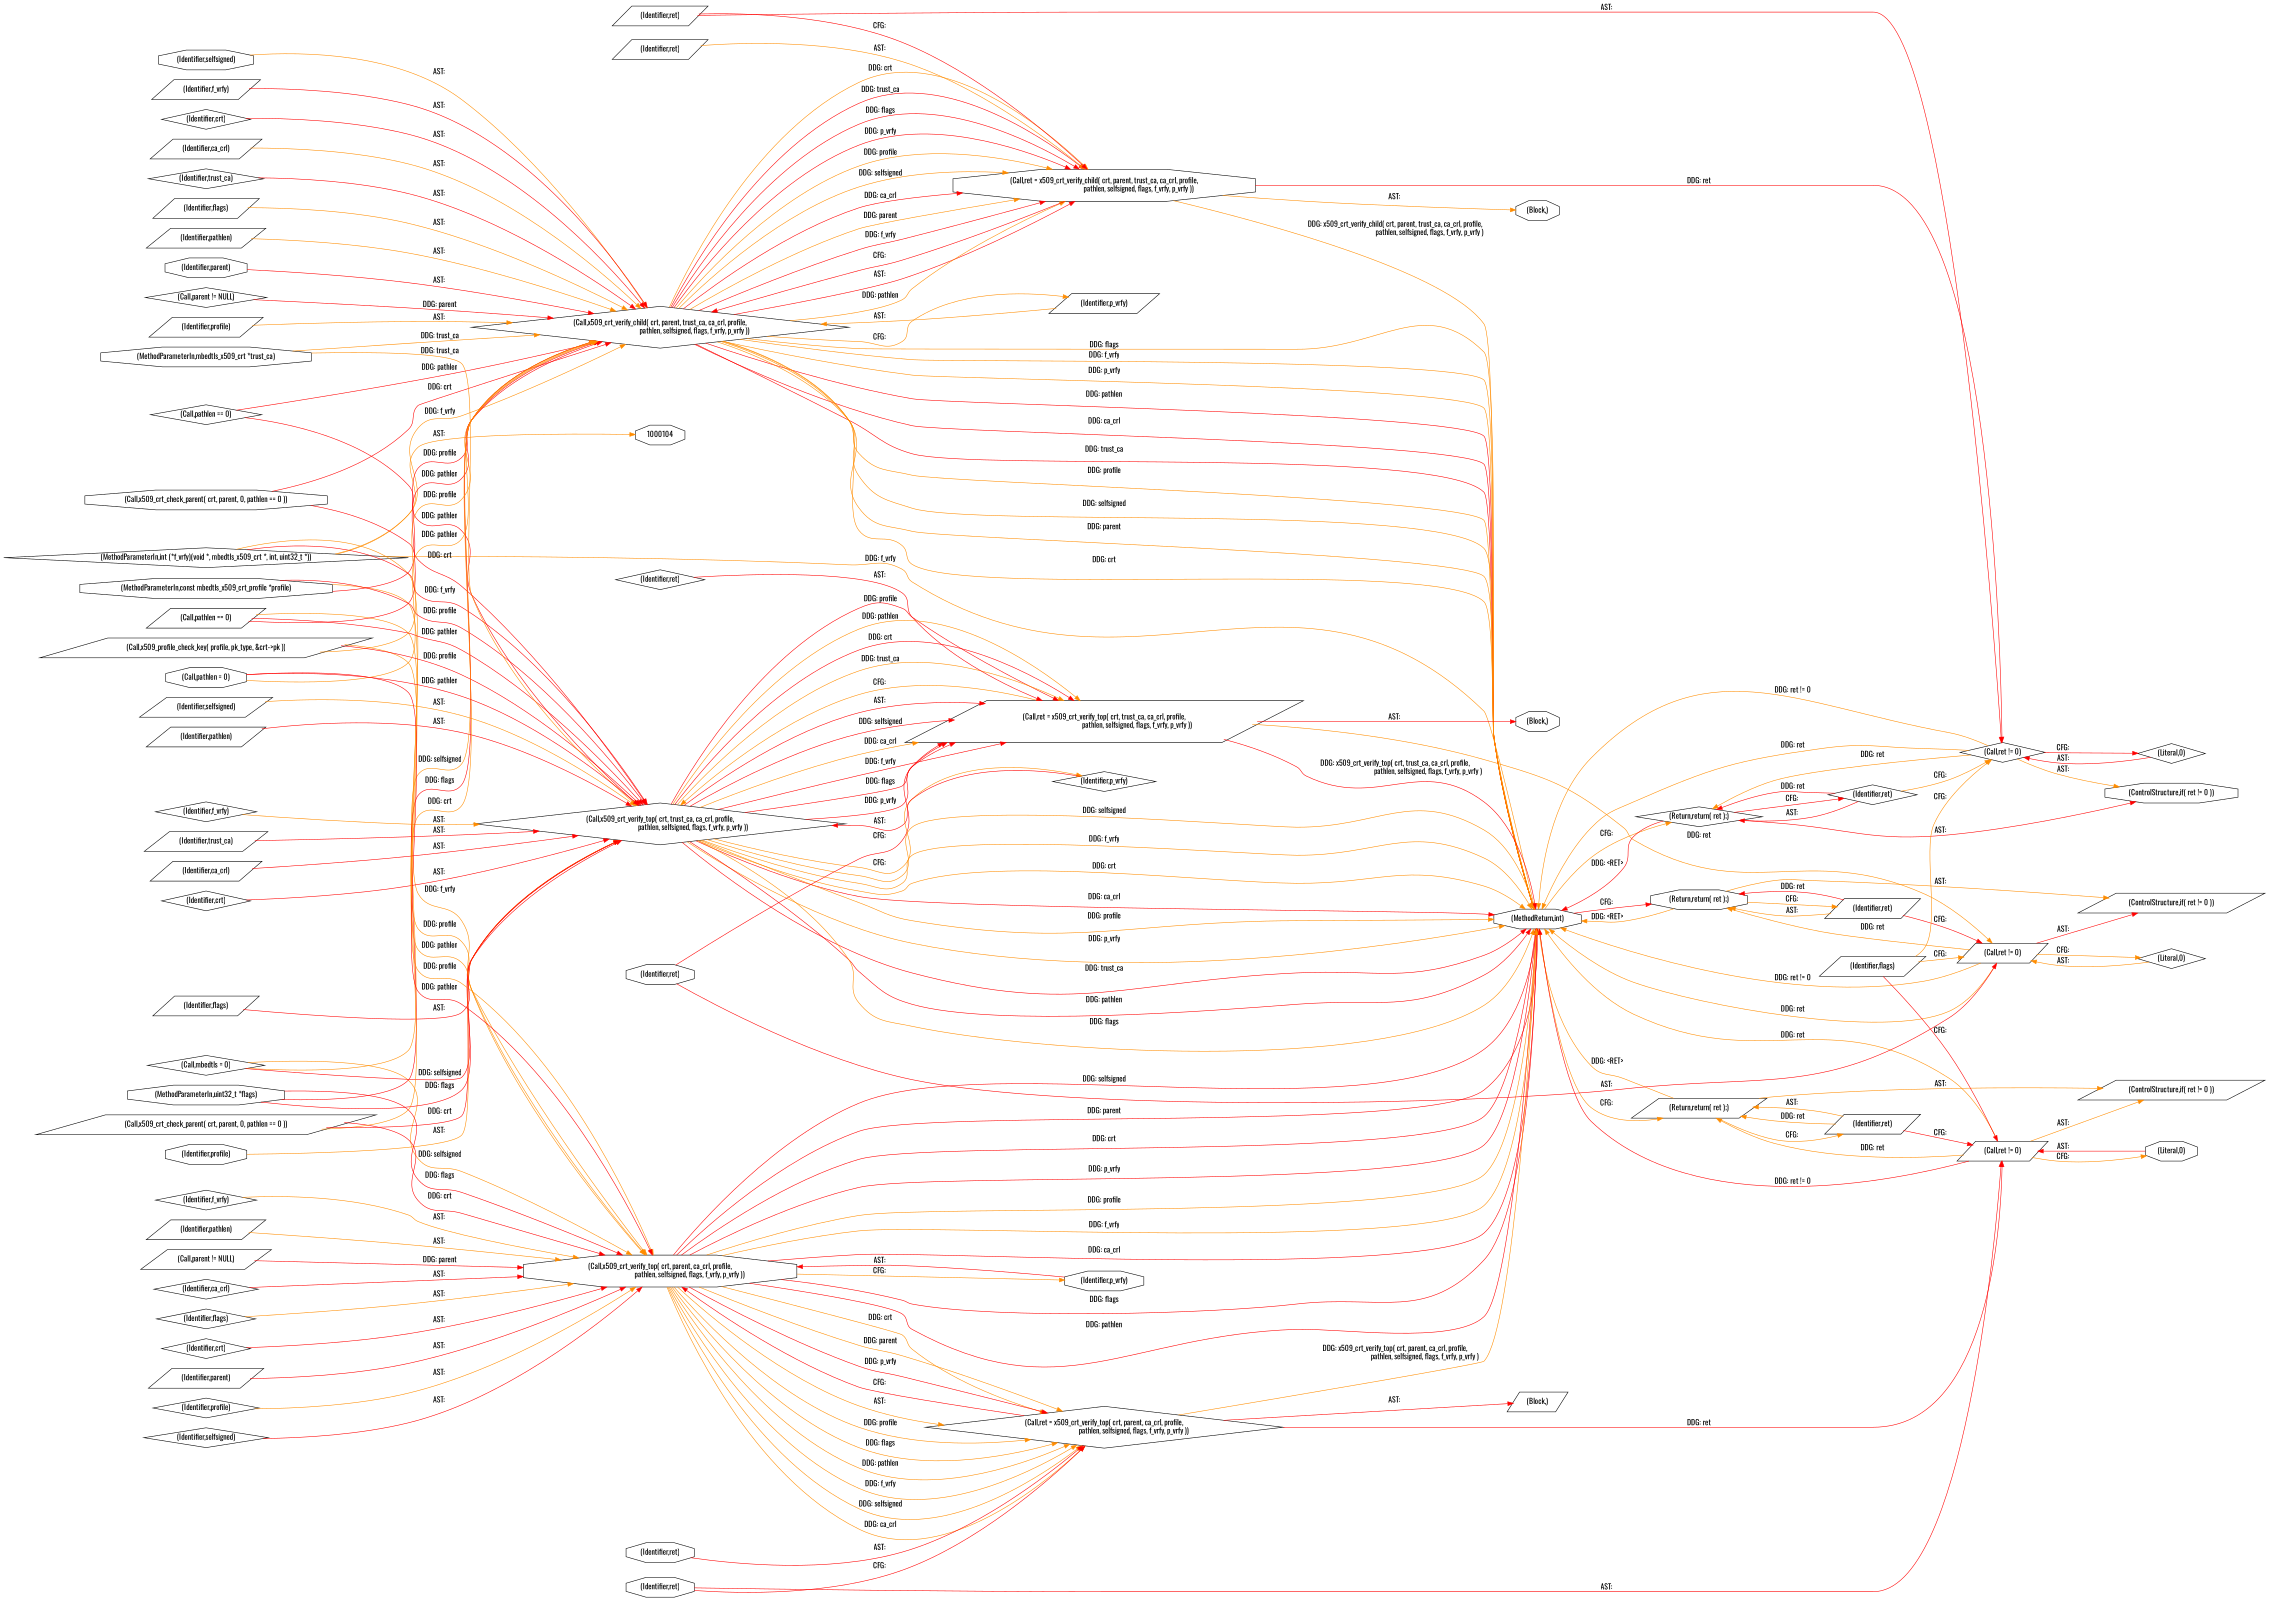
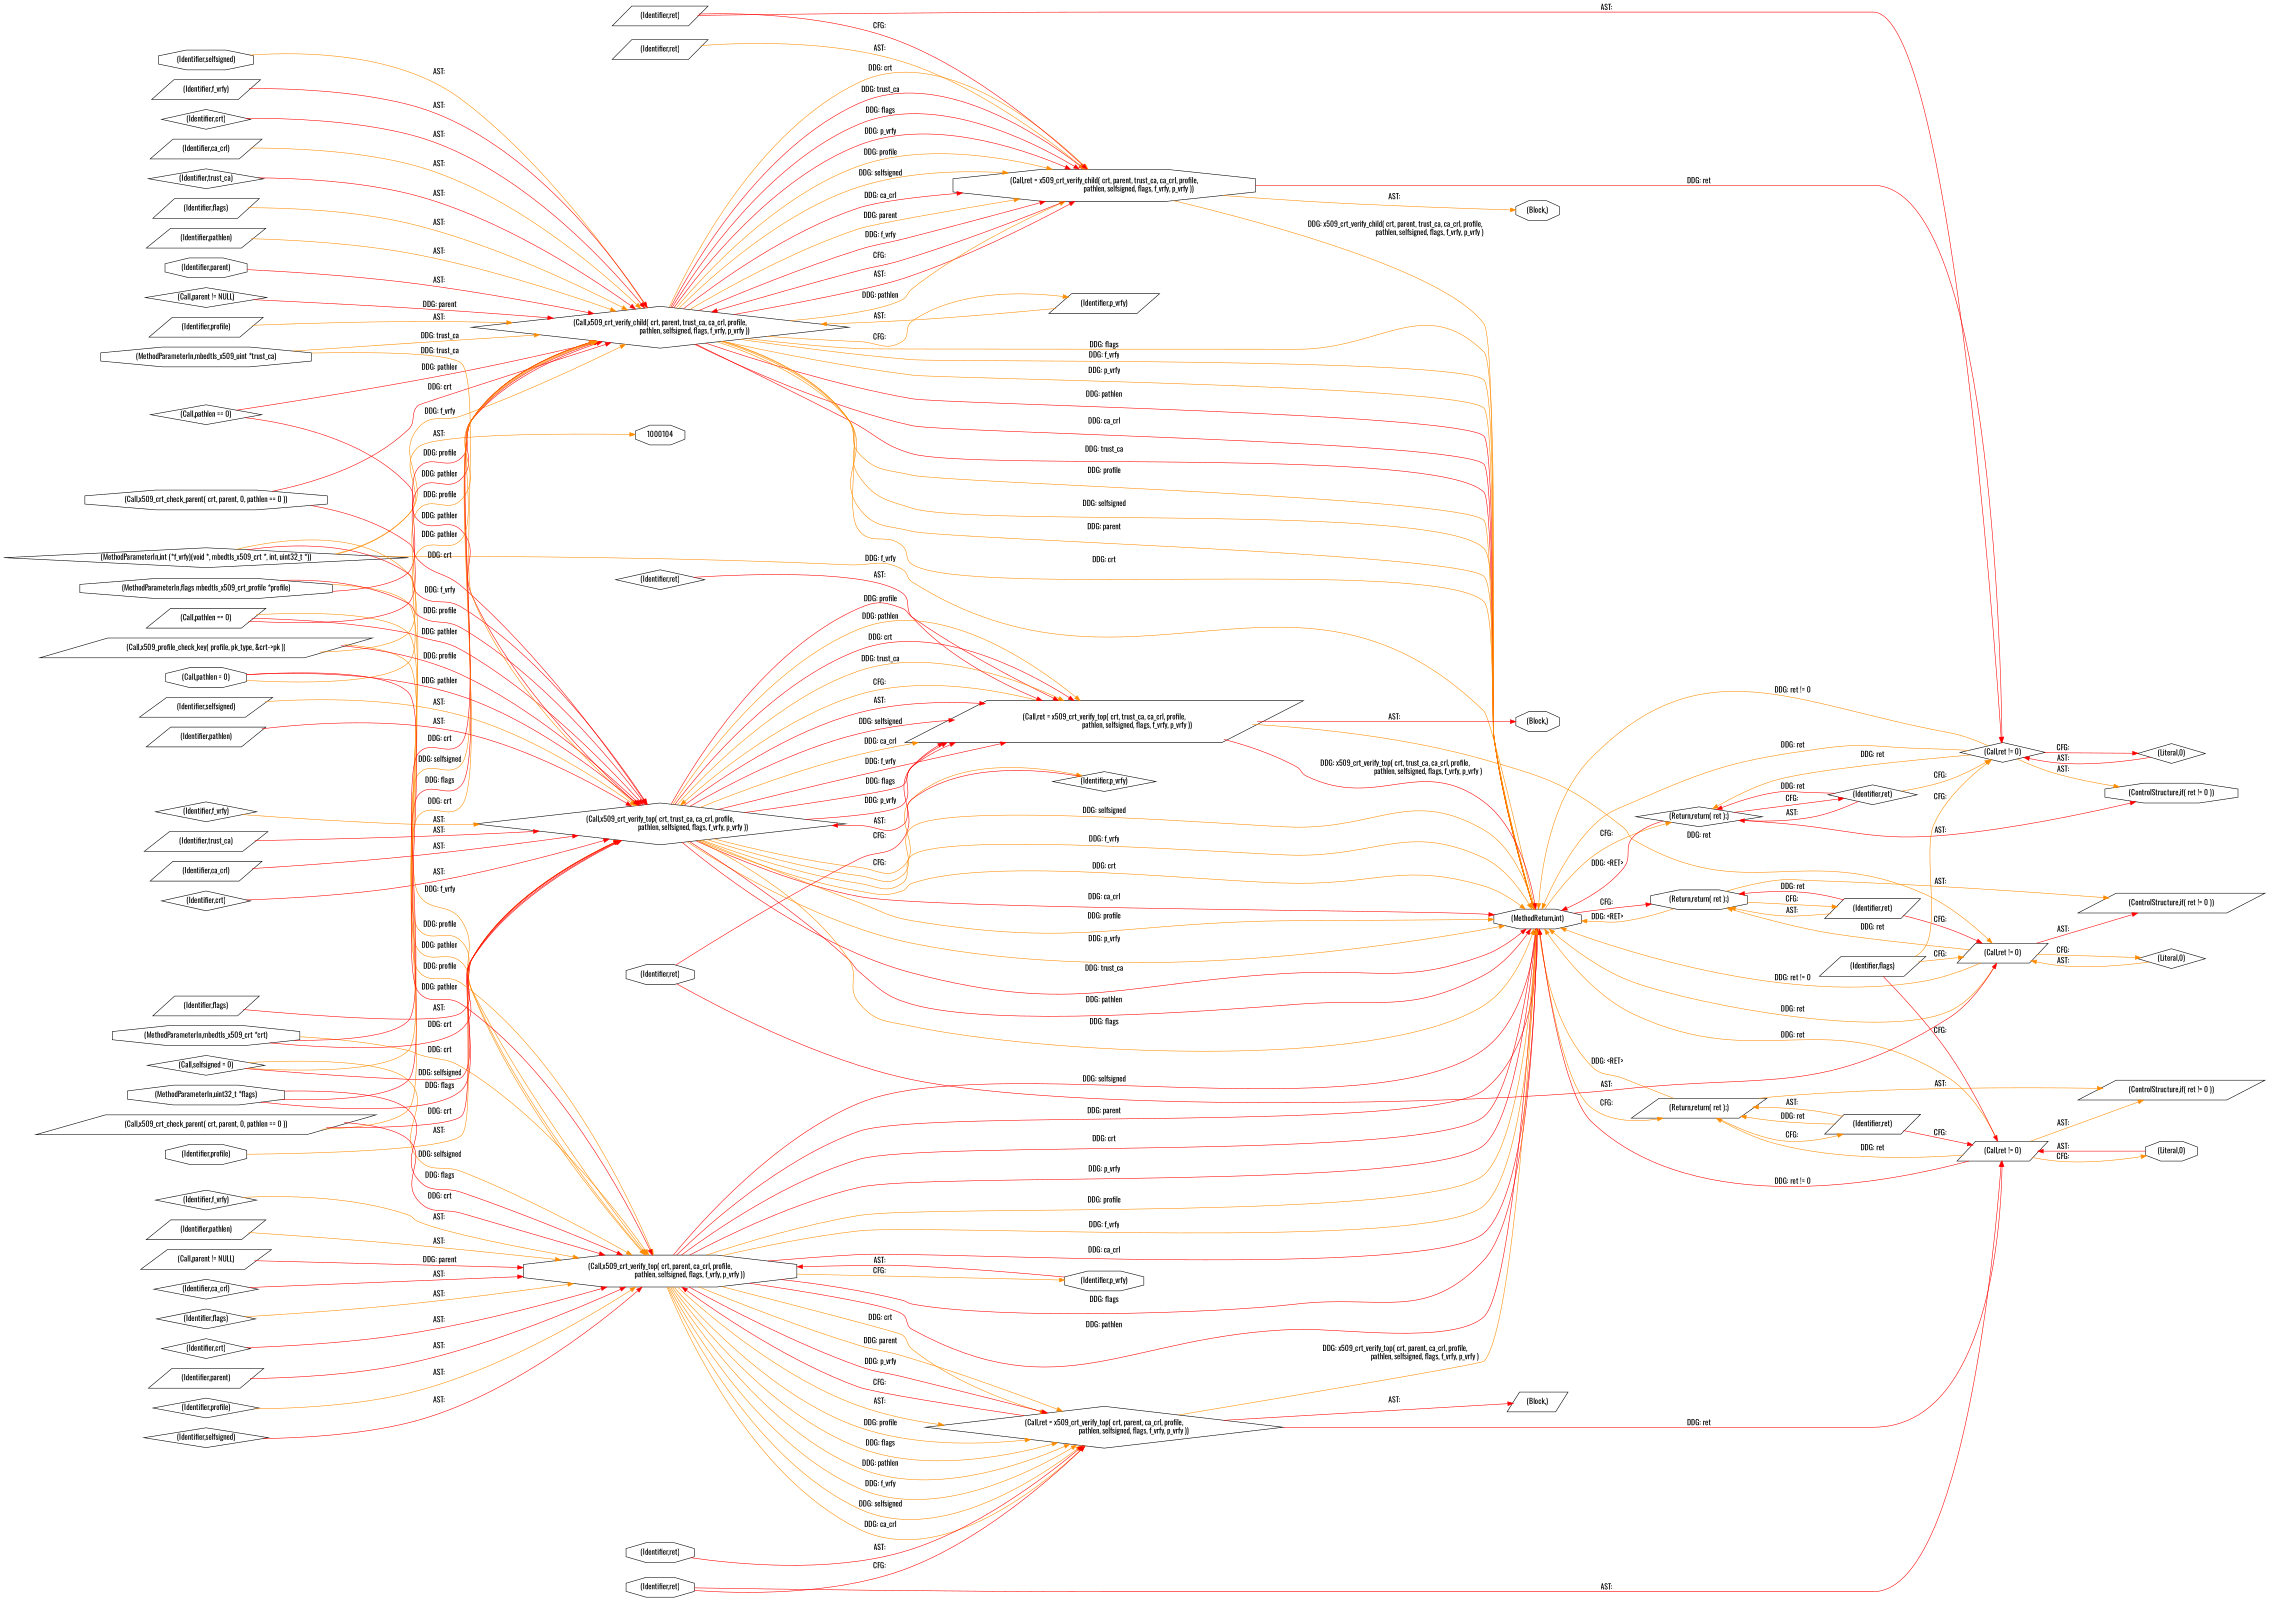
node "(MethodParameterIn,mbedtls_x509_crt *trust_ca)": label "(MethodParameterIn,mbedtls_x509_crt *trust_ca)" -> "(MethodParameterIn,mbedtls_x509_uint *trust_ca)"
node "(MethodParameterIn,const mbedtls_x509_crt_profile *profile)": label "(MethodParameterIn,const mbedtls_x509_crt_profile *profile)" -> "(MethodParameterIn,flags mbedtls_x509_crt_profile *profile)"
node "(MethodParameterIn,mbedtls_x509_crt *crt)": added
node "(Call,mbedtls = 0)": label "(Call,mbedtls = 0)" -> "(Call,selfsigned = 0)"
